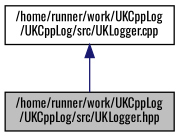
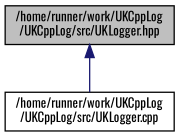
edge "/home/runner/work/UKCppLog /UKCppLog/src/UKLogger.hpp" -> "/home/runner/work/UKCppLog /UKCppLog/src/UKLogger.cpp": reversed
